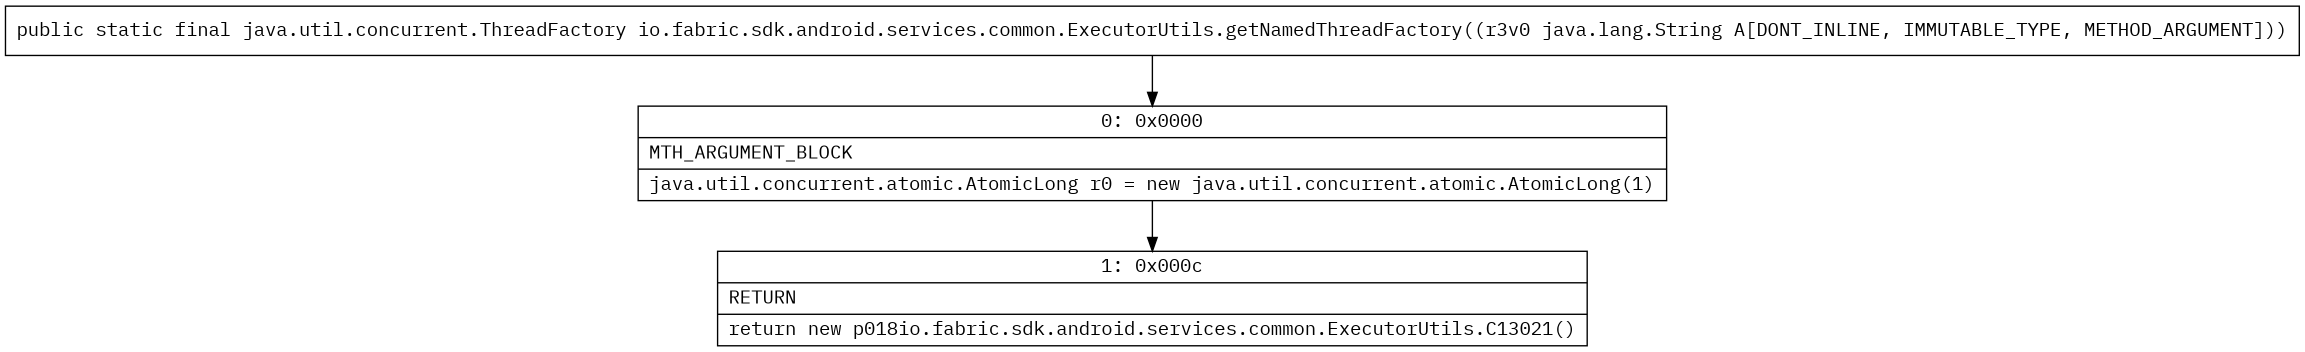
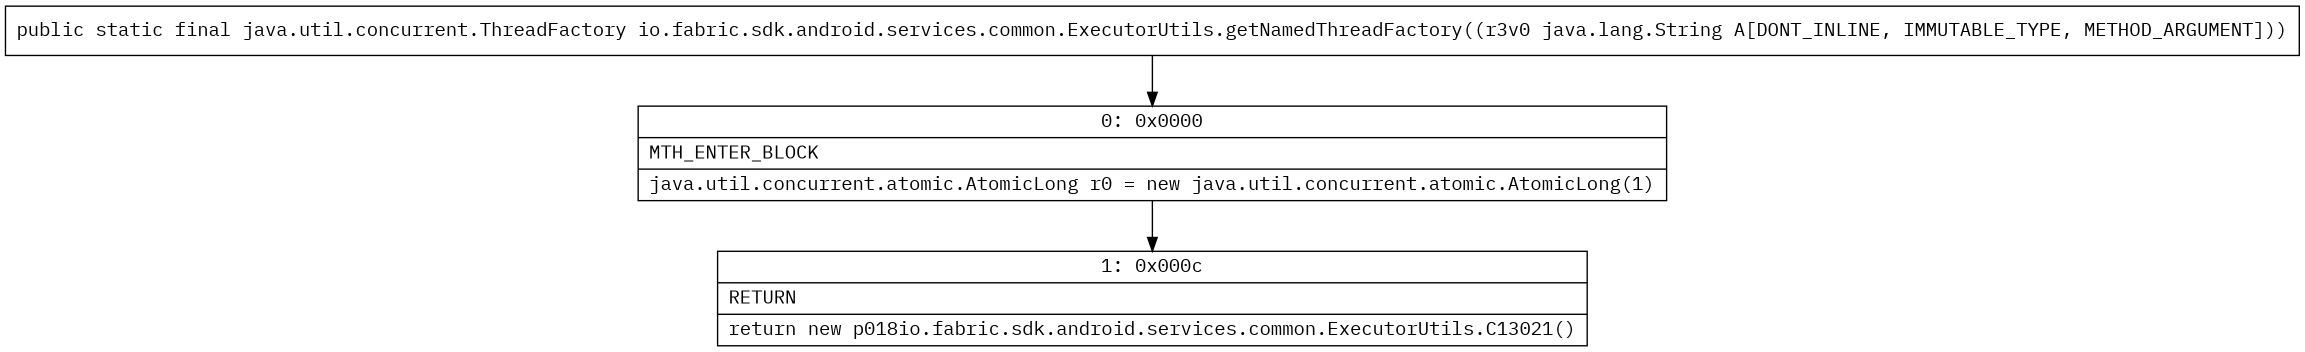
node "0: 0x0000": text "MTH_ARGUMENT_BLOCK" -> "MTH_ENTER_BLOCK"
